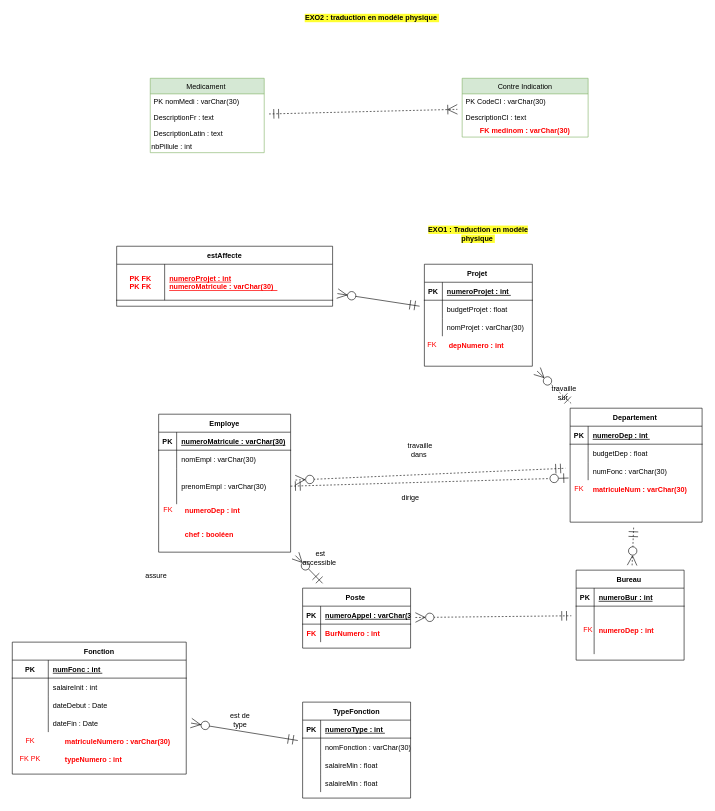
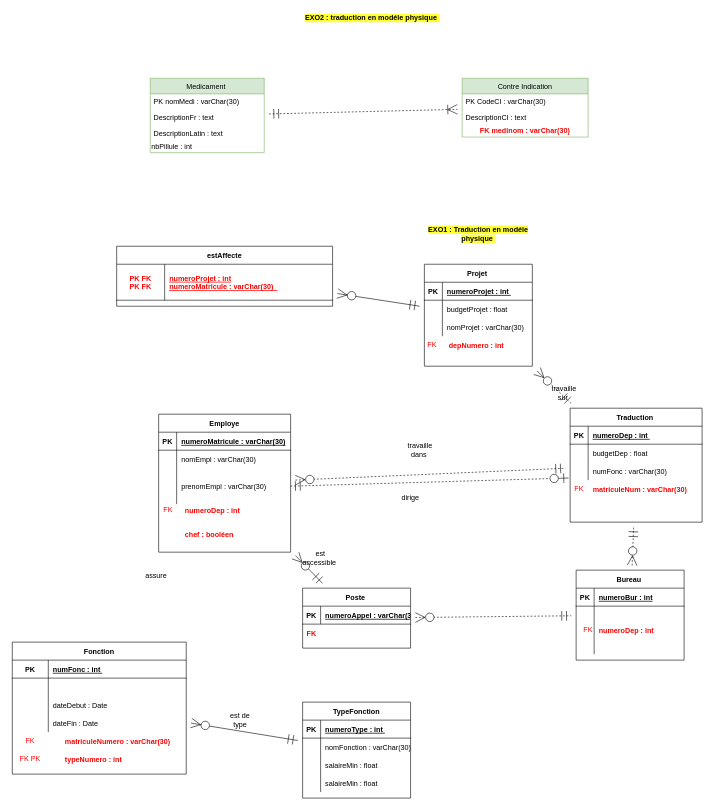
node "Departement": label "Departement" -> "Traduction"
node "BurNumero : int": removed
node "salaireInit : int": removed
